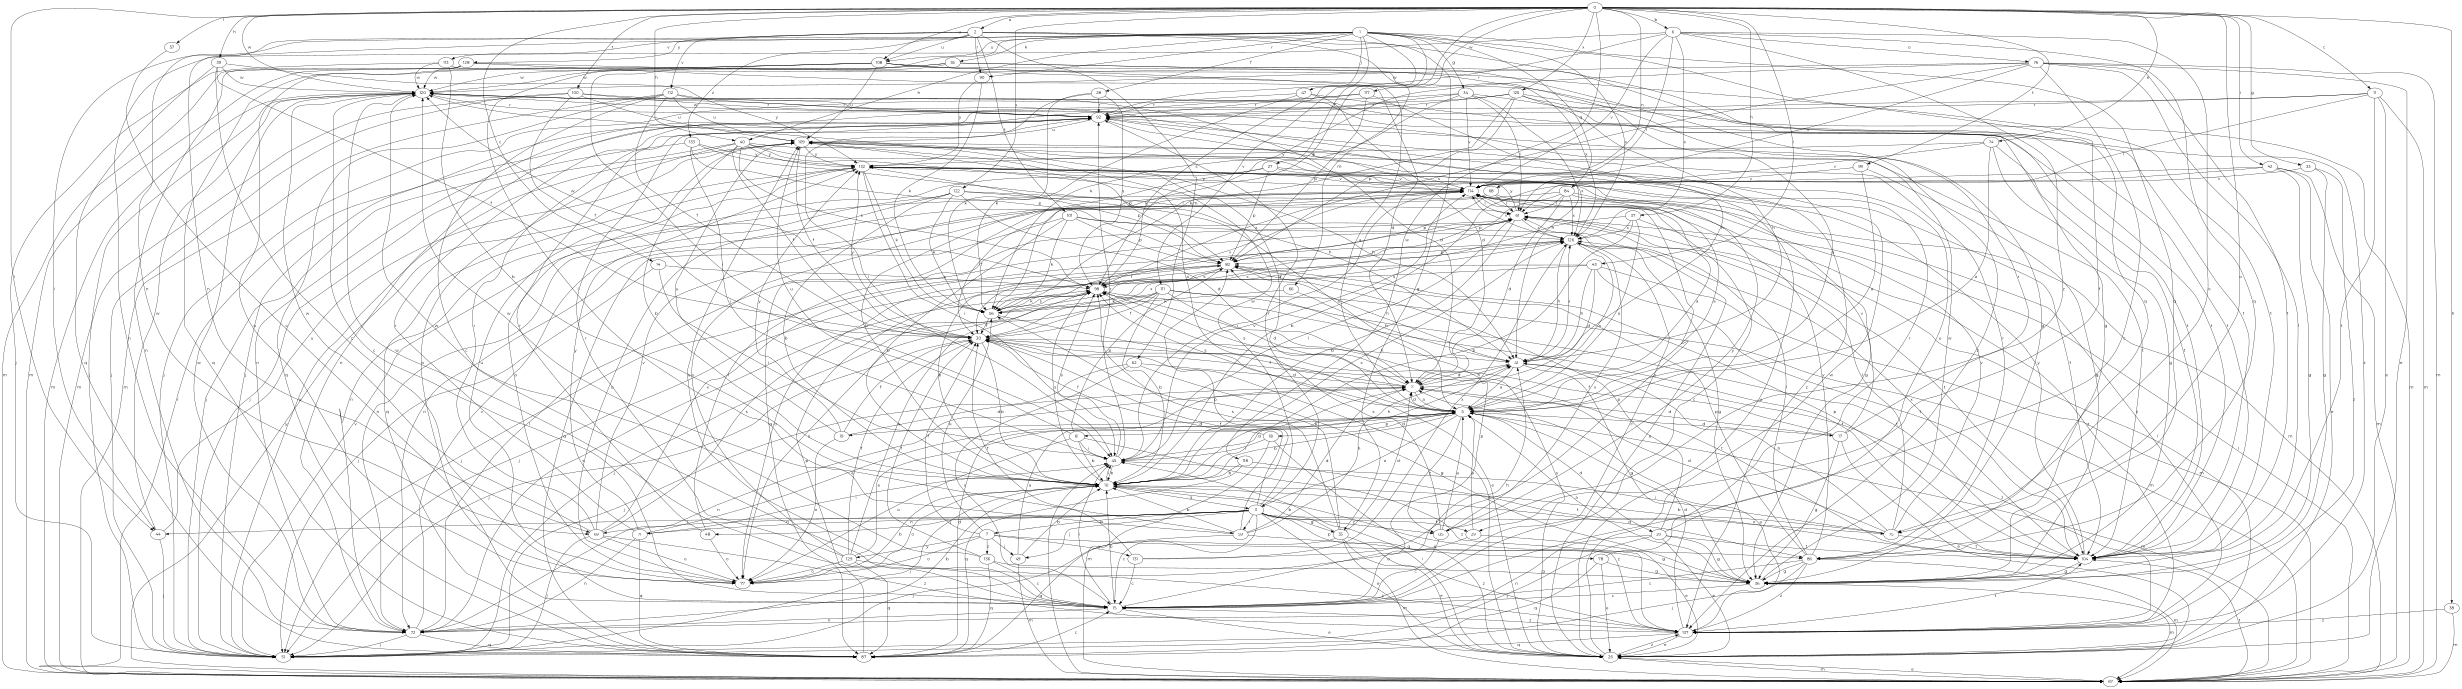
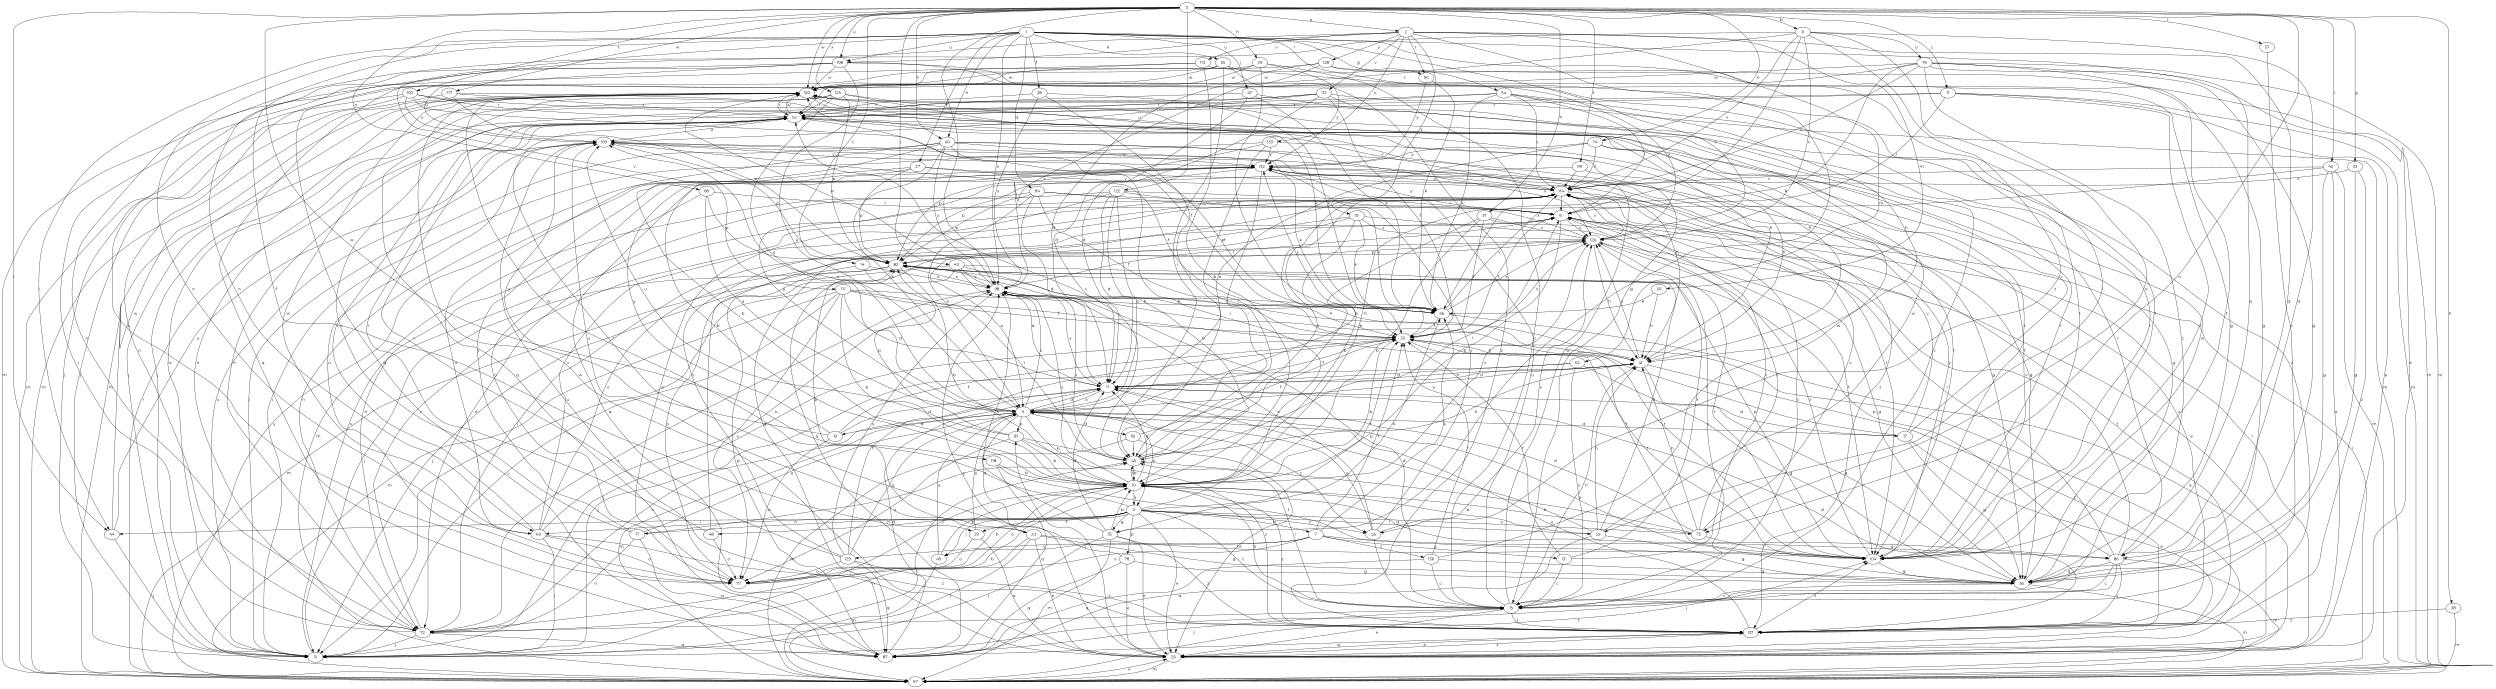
edge "109" -> "82": reversed
edge "76" -> "36": label "l" -> "g"
edge "26" -> "45": now "26" -> "81"
